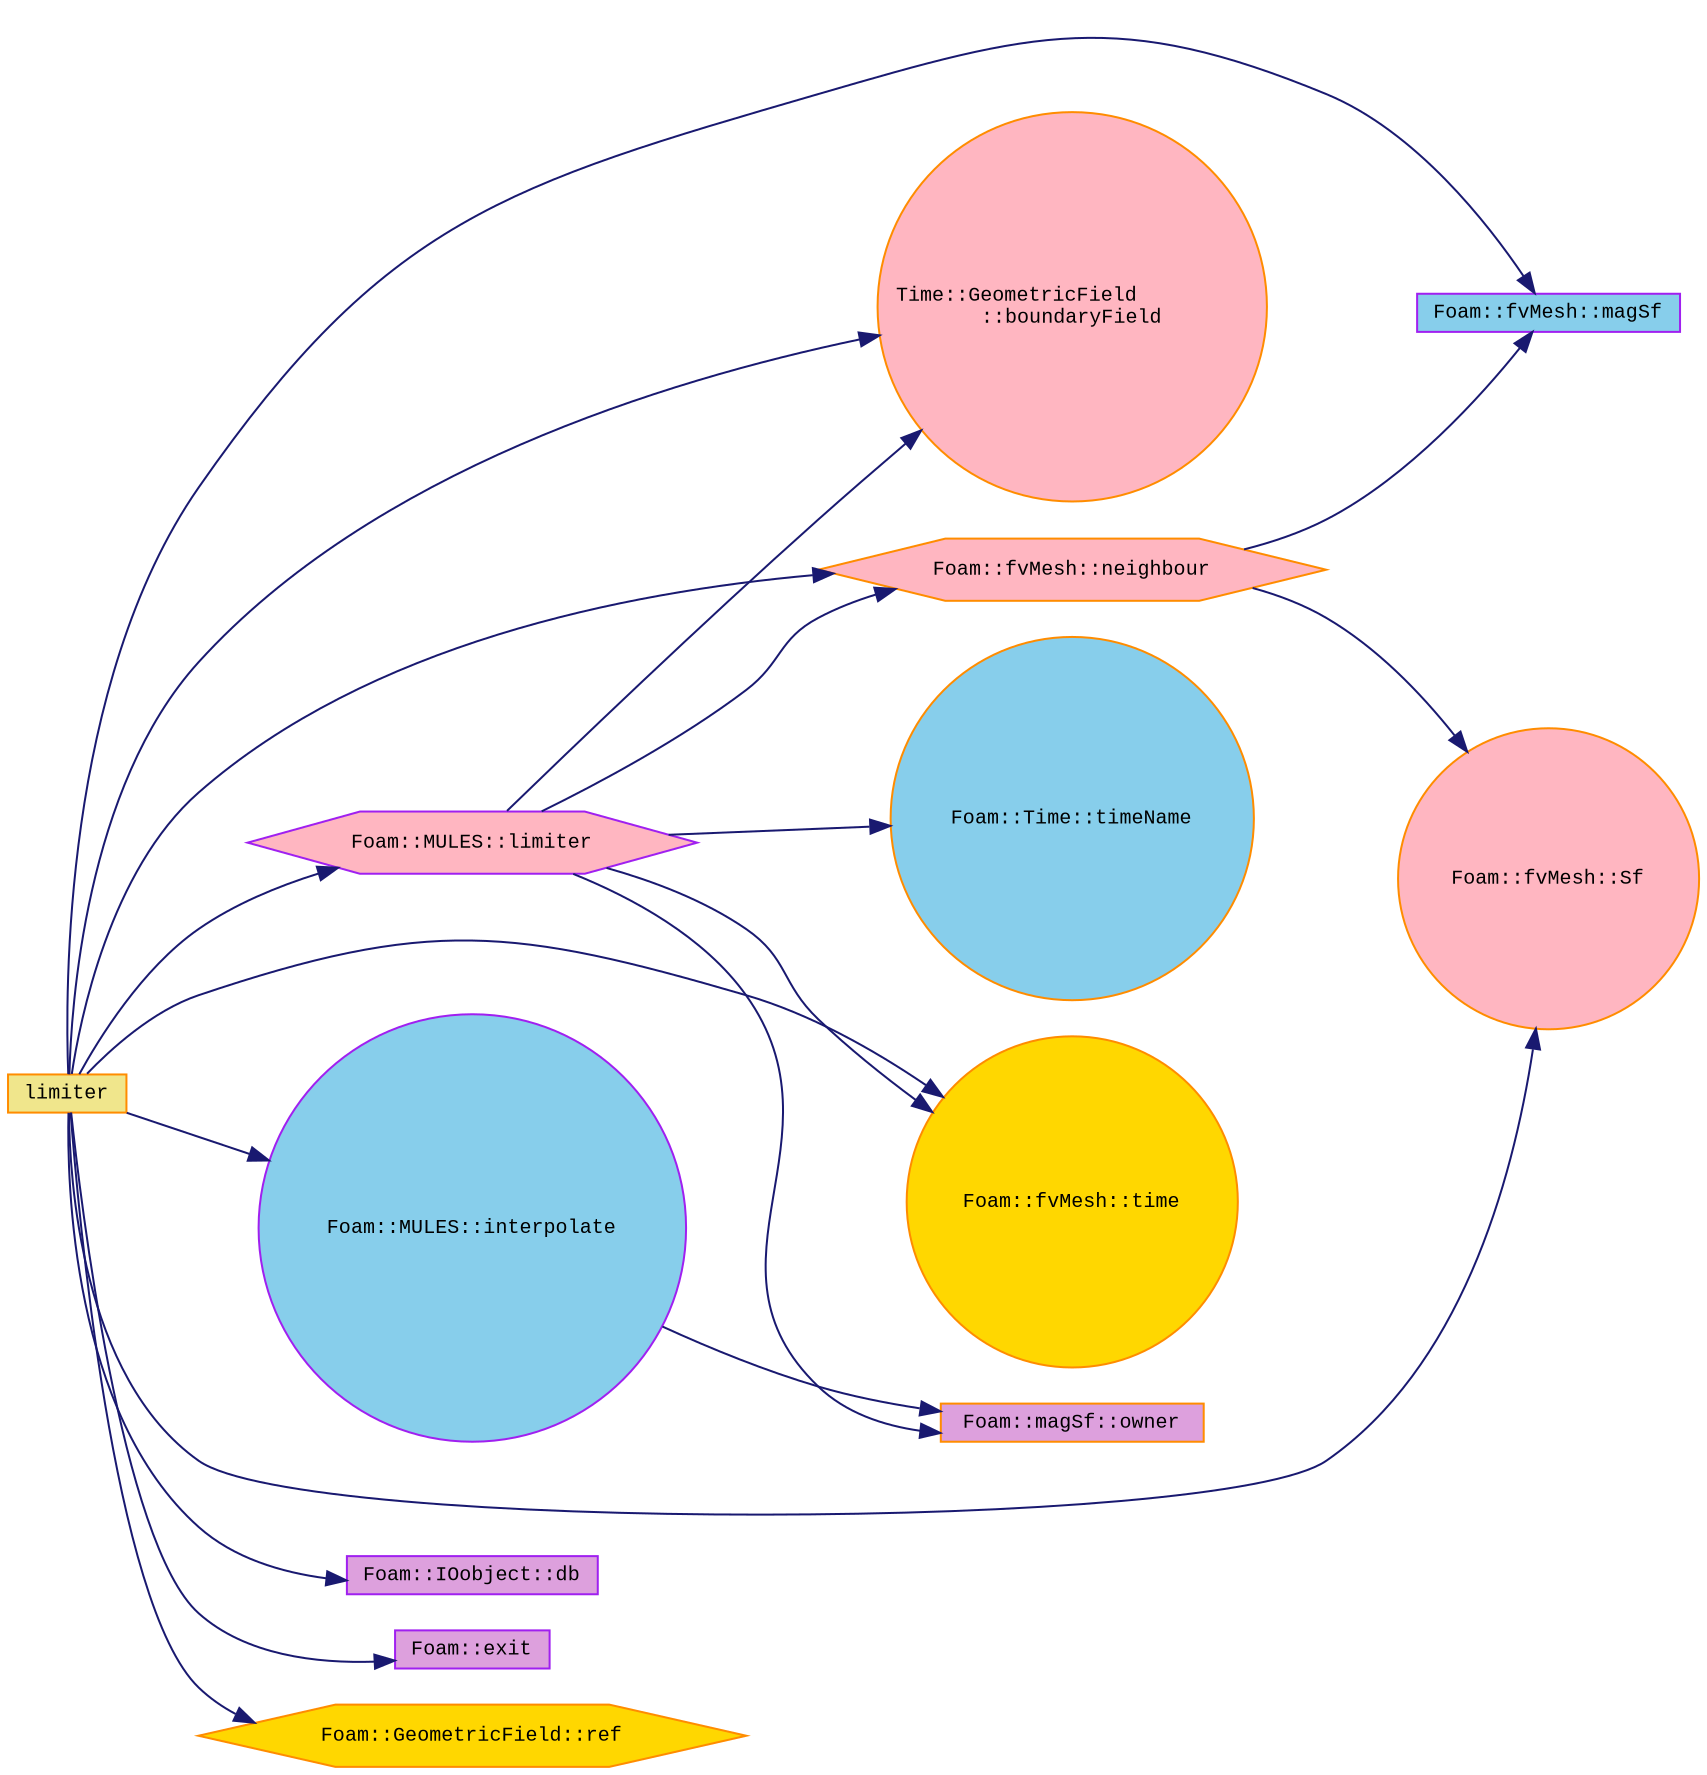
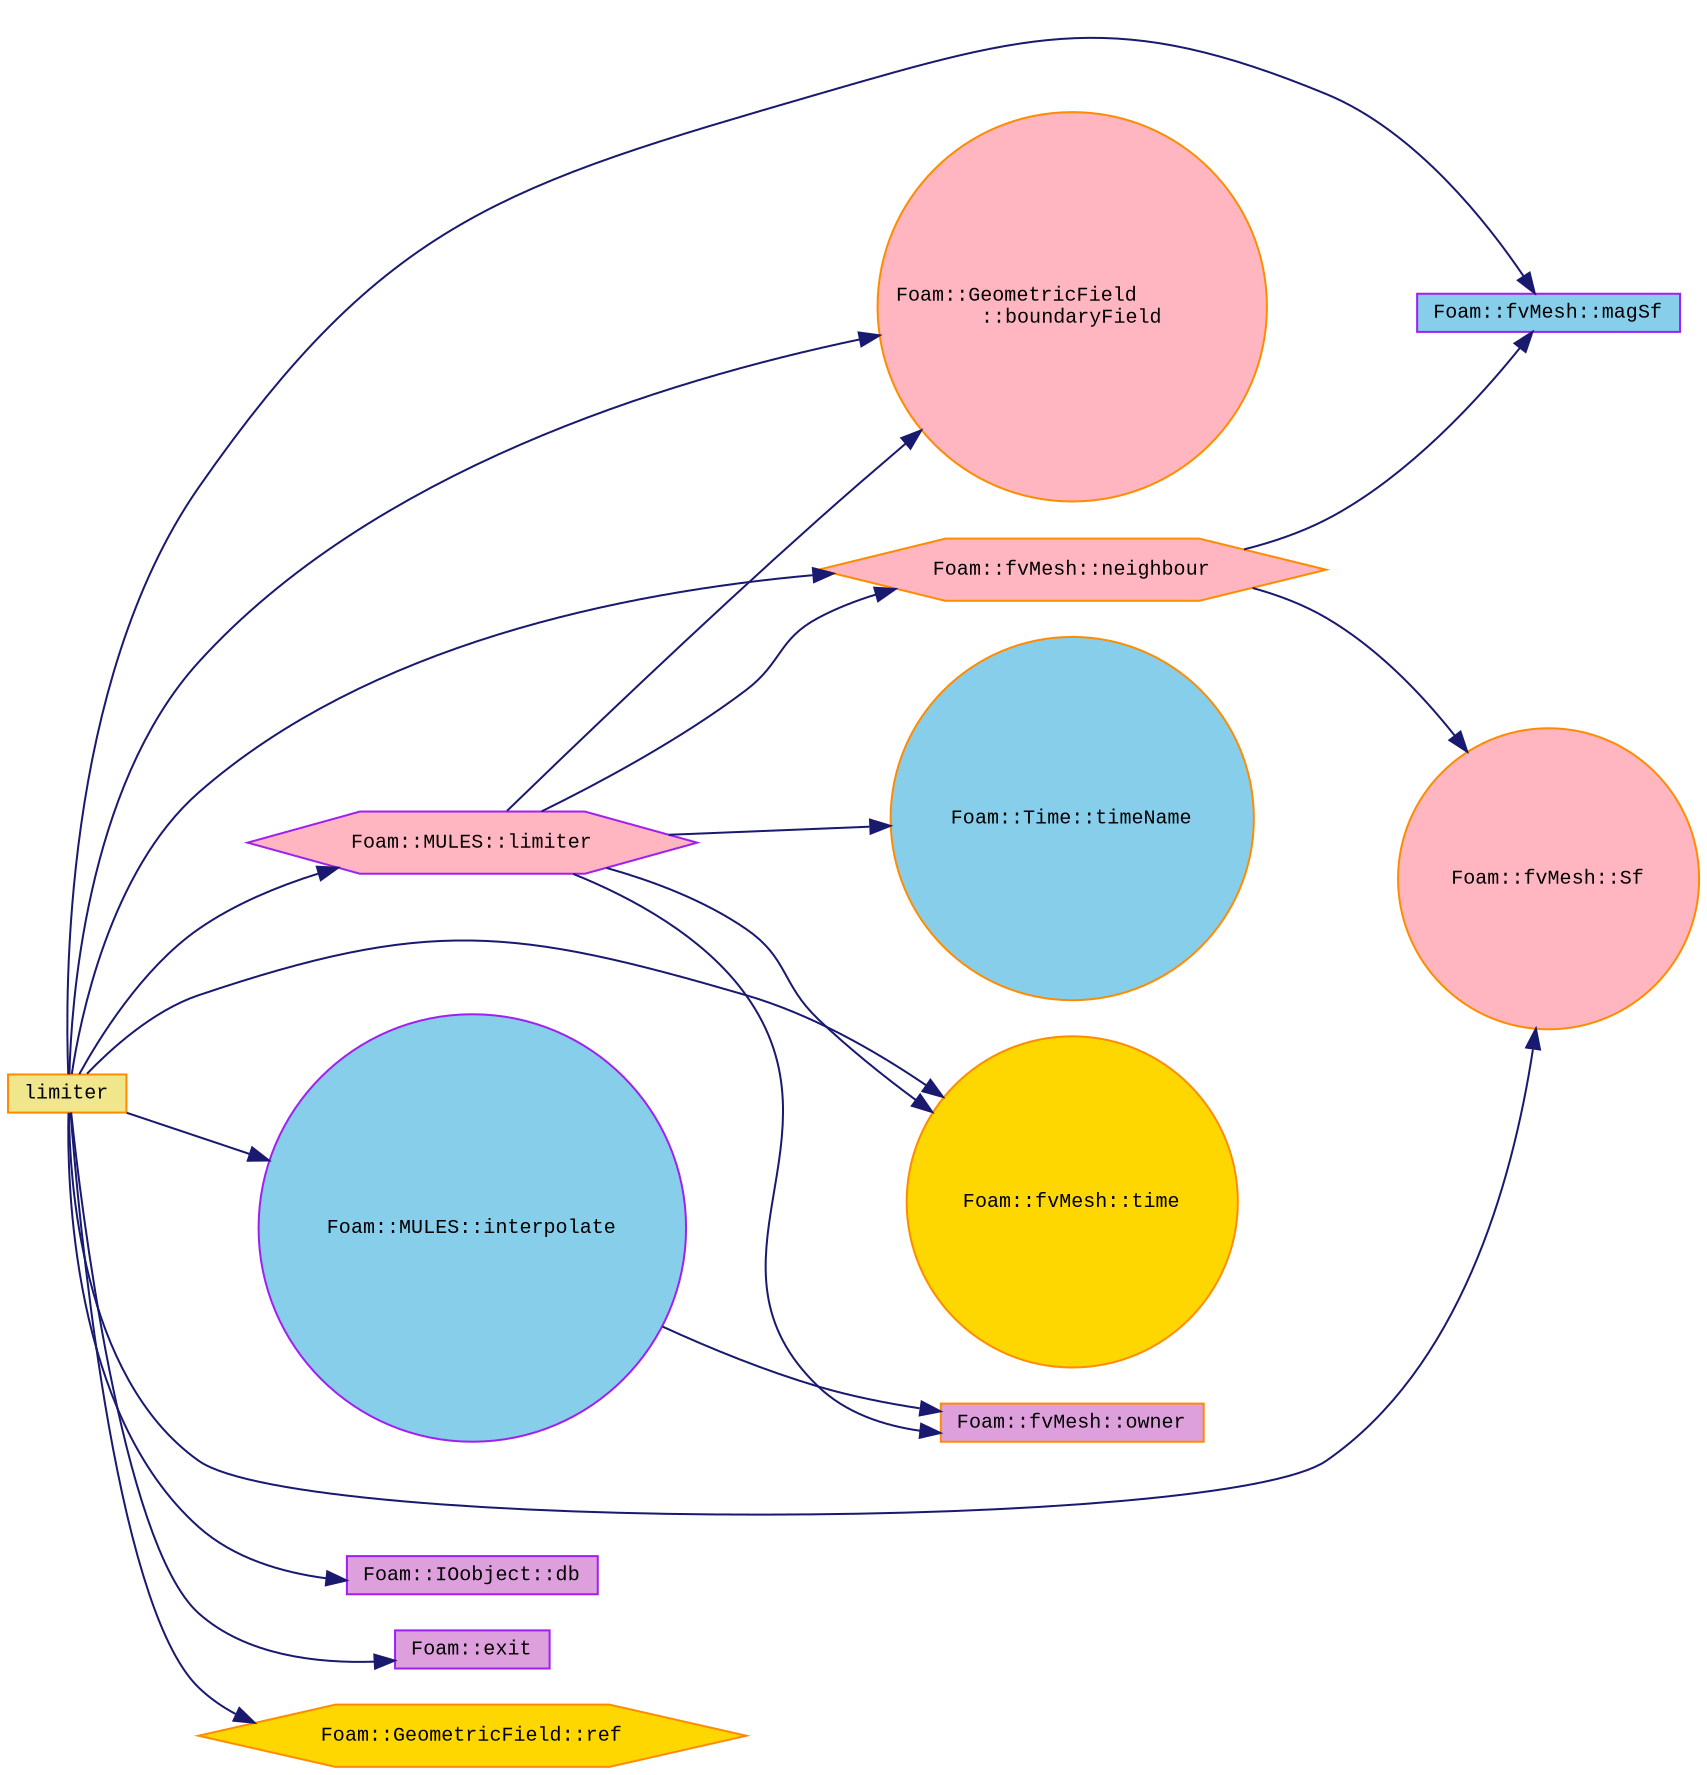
node "Time::GeometricField ::boundaryField": label "Time::GeometricField ::boundaryField" -> "Foam::GeometricField ::boundaryField"
node "Foam::magSf::owner": label "Foam::magSf::owner" -> "Foam::fvMesh::owner"
